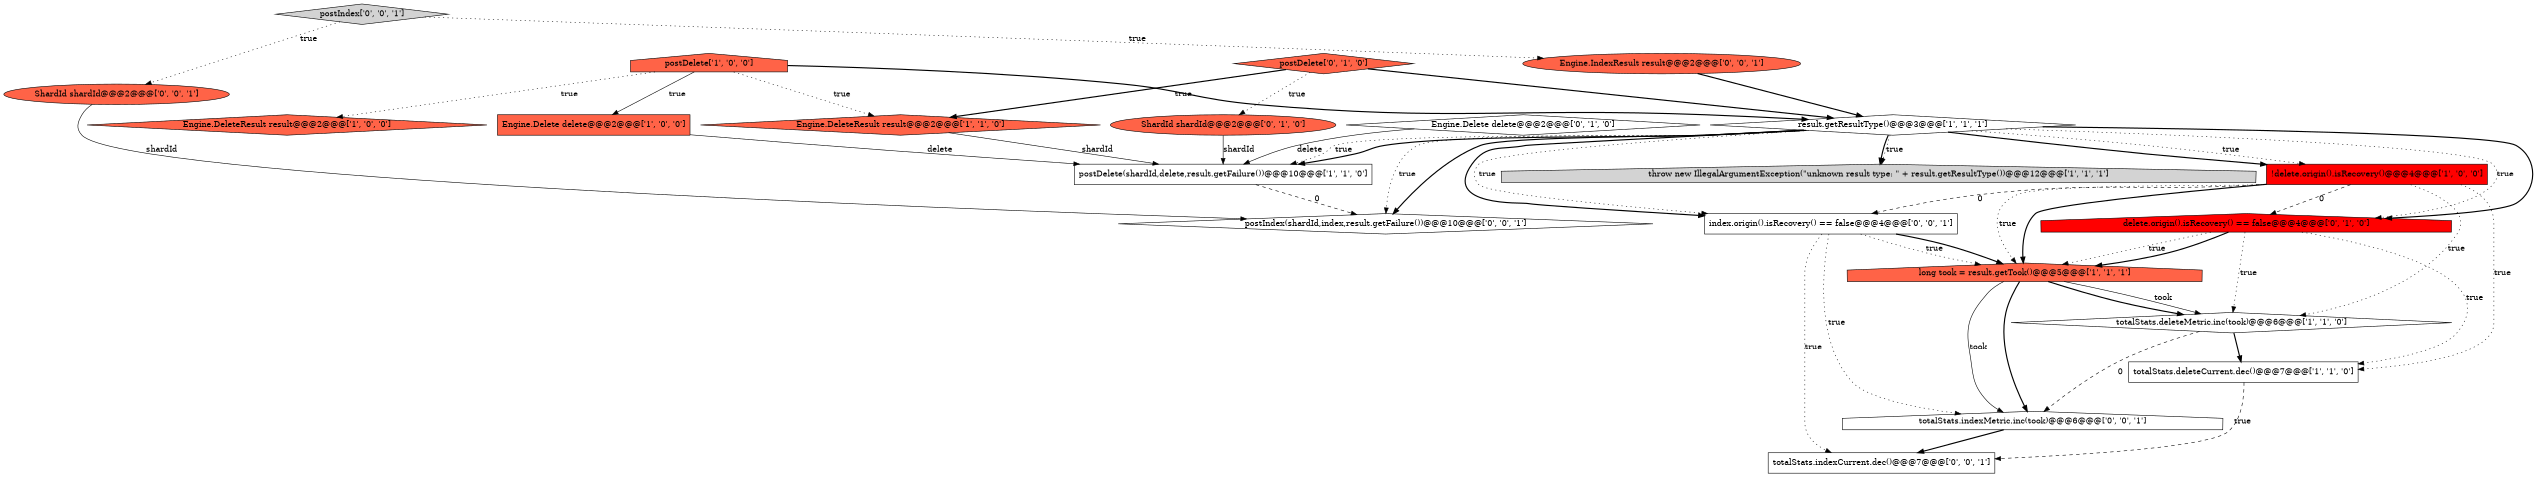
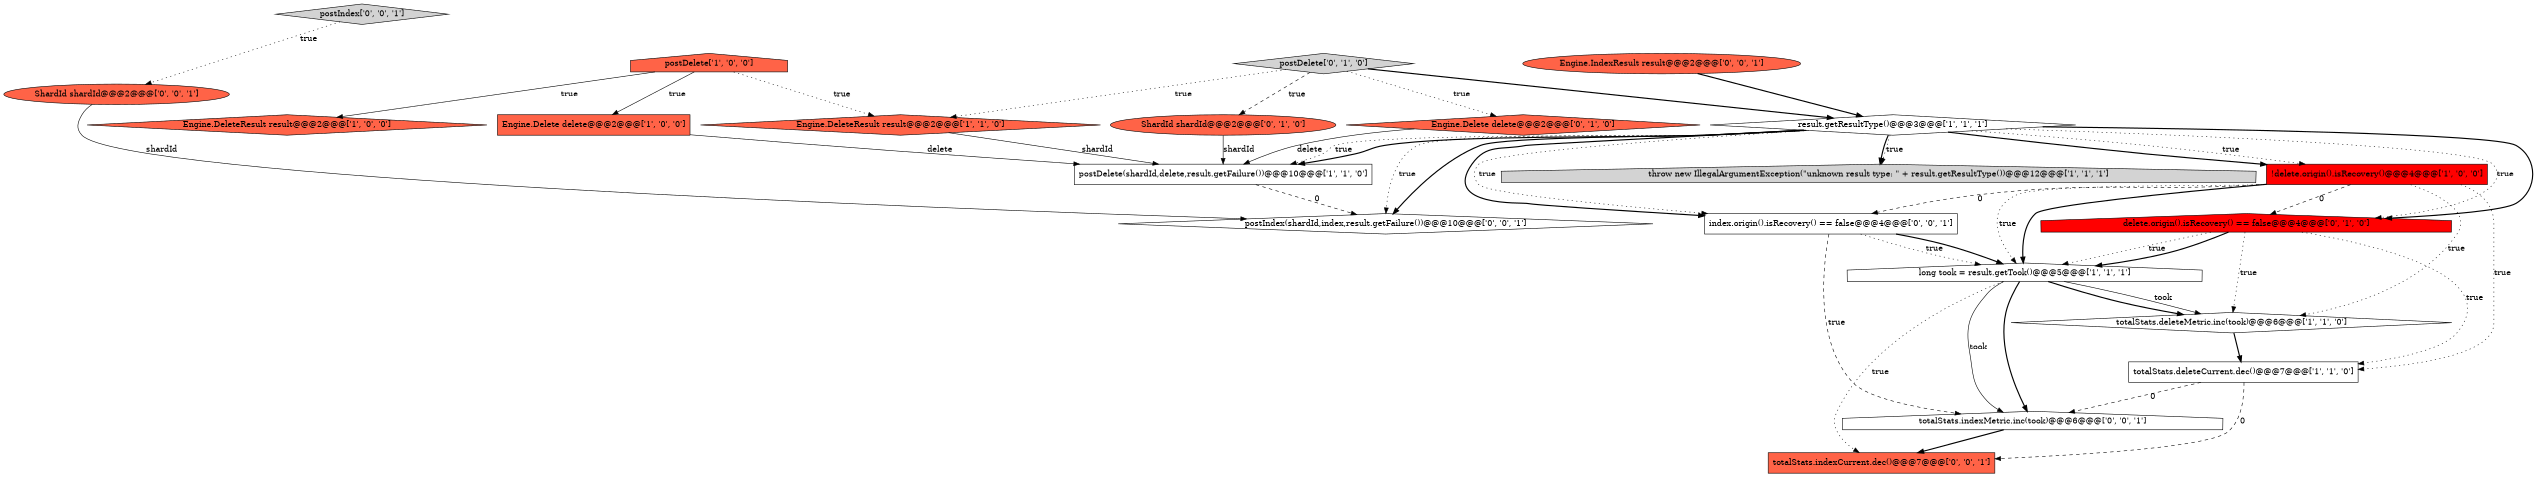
edge "postIndex['0', '0', '1']" -> "Engine.IndexResult result@@@2@@@['0', '0', '1']": removed, label "true"
node "postDelete['0', '1', '0']": fillcolor tomato -> lightgray
edge "postDelete['0', '1', '0']" -> "ShardId shardId@@@2@@@['0', '1', '0']": style dotted -> dashed
edge "postDelete['0', '1', '0']" -> "Engine.DeleteResult result@@@2@@@['1', '1', '0']": style bold -> dotted
edge "postDelete['0', '1', '0']" -> "Engine.Delete delete@@@2@@@['0', '1', '0']": added, label "true"
edge "postDelete['1', '0', '0']" -> "Engine.DeleteResult result@@@2@@@['1', '0', '0']": style dotted -> solid
edge "postDelete['1', '0', '0']" -> "result.getResultType()@@@3@@@['1', '1', '1']": removed
node "Engine.Delete delete@@@2@@@['0', '1', '0']": fillcolor white -> tomato
node "long took = result.getTook()@@@5@@@['1', '1', '1']": fillcolor tomato -> white
edge "index.origin().isRecovery() == false@@@4@@@['0', '0', '1']" -> "totalStats.indexCurrent.dec()@@@7@@@['0', '0', '1']": now "long took = result.getTook()@@@5@@@['1', '1', '1']" -> "totalStats.indexCurrent.dec()@@@7@@@['0', '0', '1']"
edge "totalStats.deleteMetric.inc(took)@@@6@@@['1', '1', '0']" -> "totalStats.indexMetric.inc(took)@@@6@@@['0', '0', '1']": now "totalStats.deleteCurrent.dec()@@@7@@@['1', '1', '0']" -> "totalStats.indexMetric.inc(took)@@@6@@@['0', '0', '1']"
edge "index.origin().isRecovery() == false@@@4@@@['0', '0', '1']" -> "totalStats.indexMetric.inc(took)@@@6@@@['0', '0', '1']": style dotted -> dashed
edge "totalStats.deleteCurrent.dec()@@@7@@@['1', '1', '0']" -> "totalStats.indexCurrent.dec()@@@7@@@['0', '0', '1']": label "true" -> "0"
node "totalStats.indexCurrent.dec()@@@7@@@['0', '0', '1']": fillcolor white -> tomato
